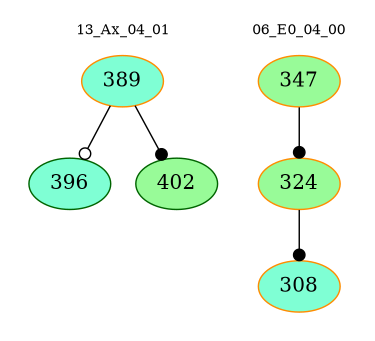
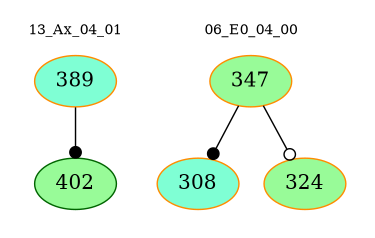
edge "347" -> "324": arrowhead dot -> odot
node "396": removed
edge "324" -> "308": now "347" -> "308"
